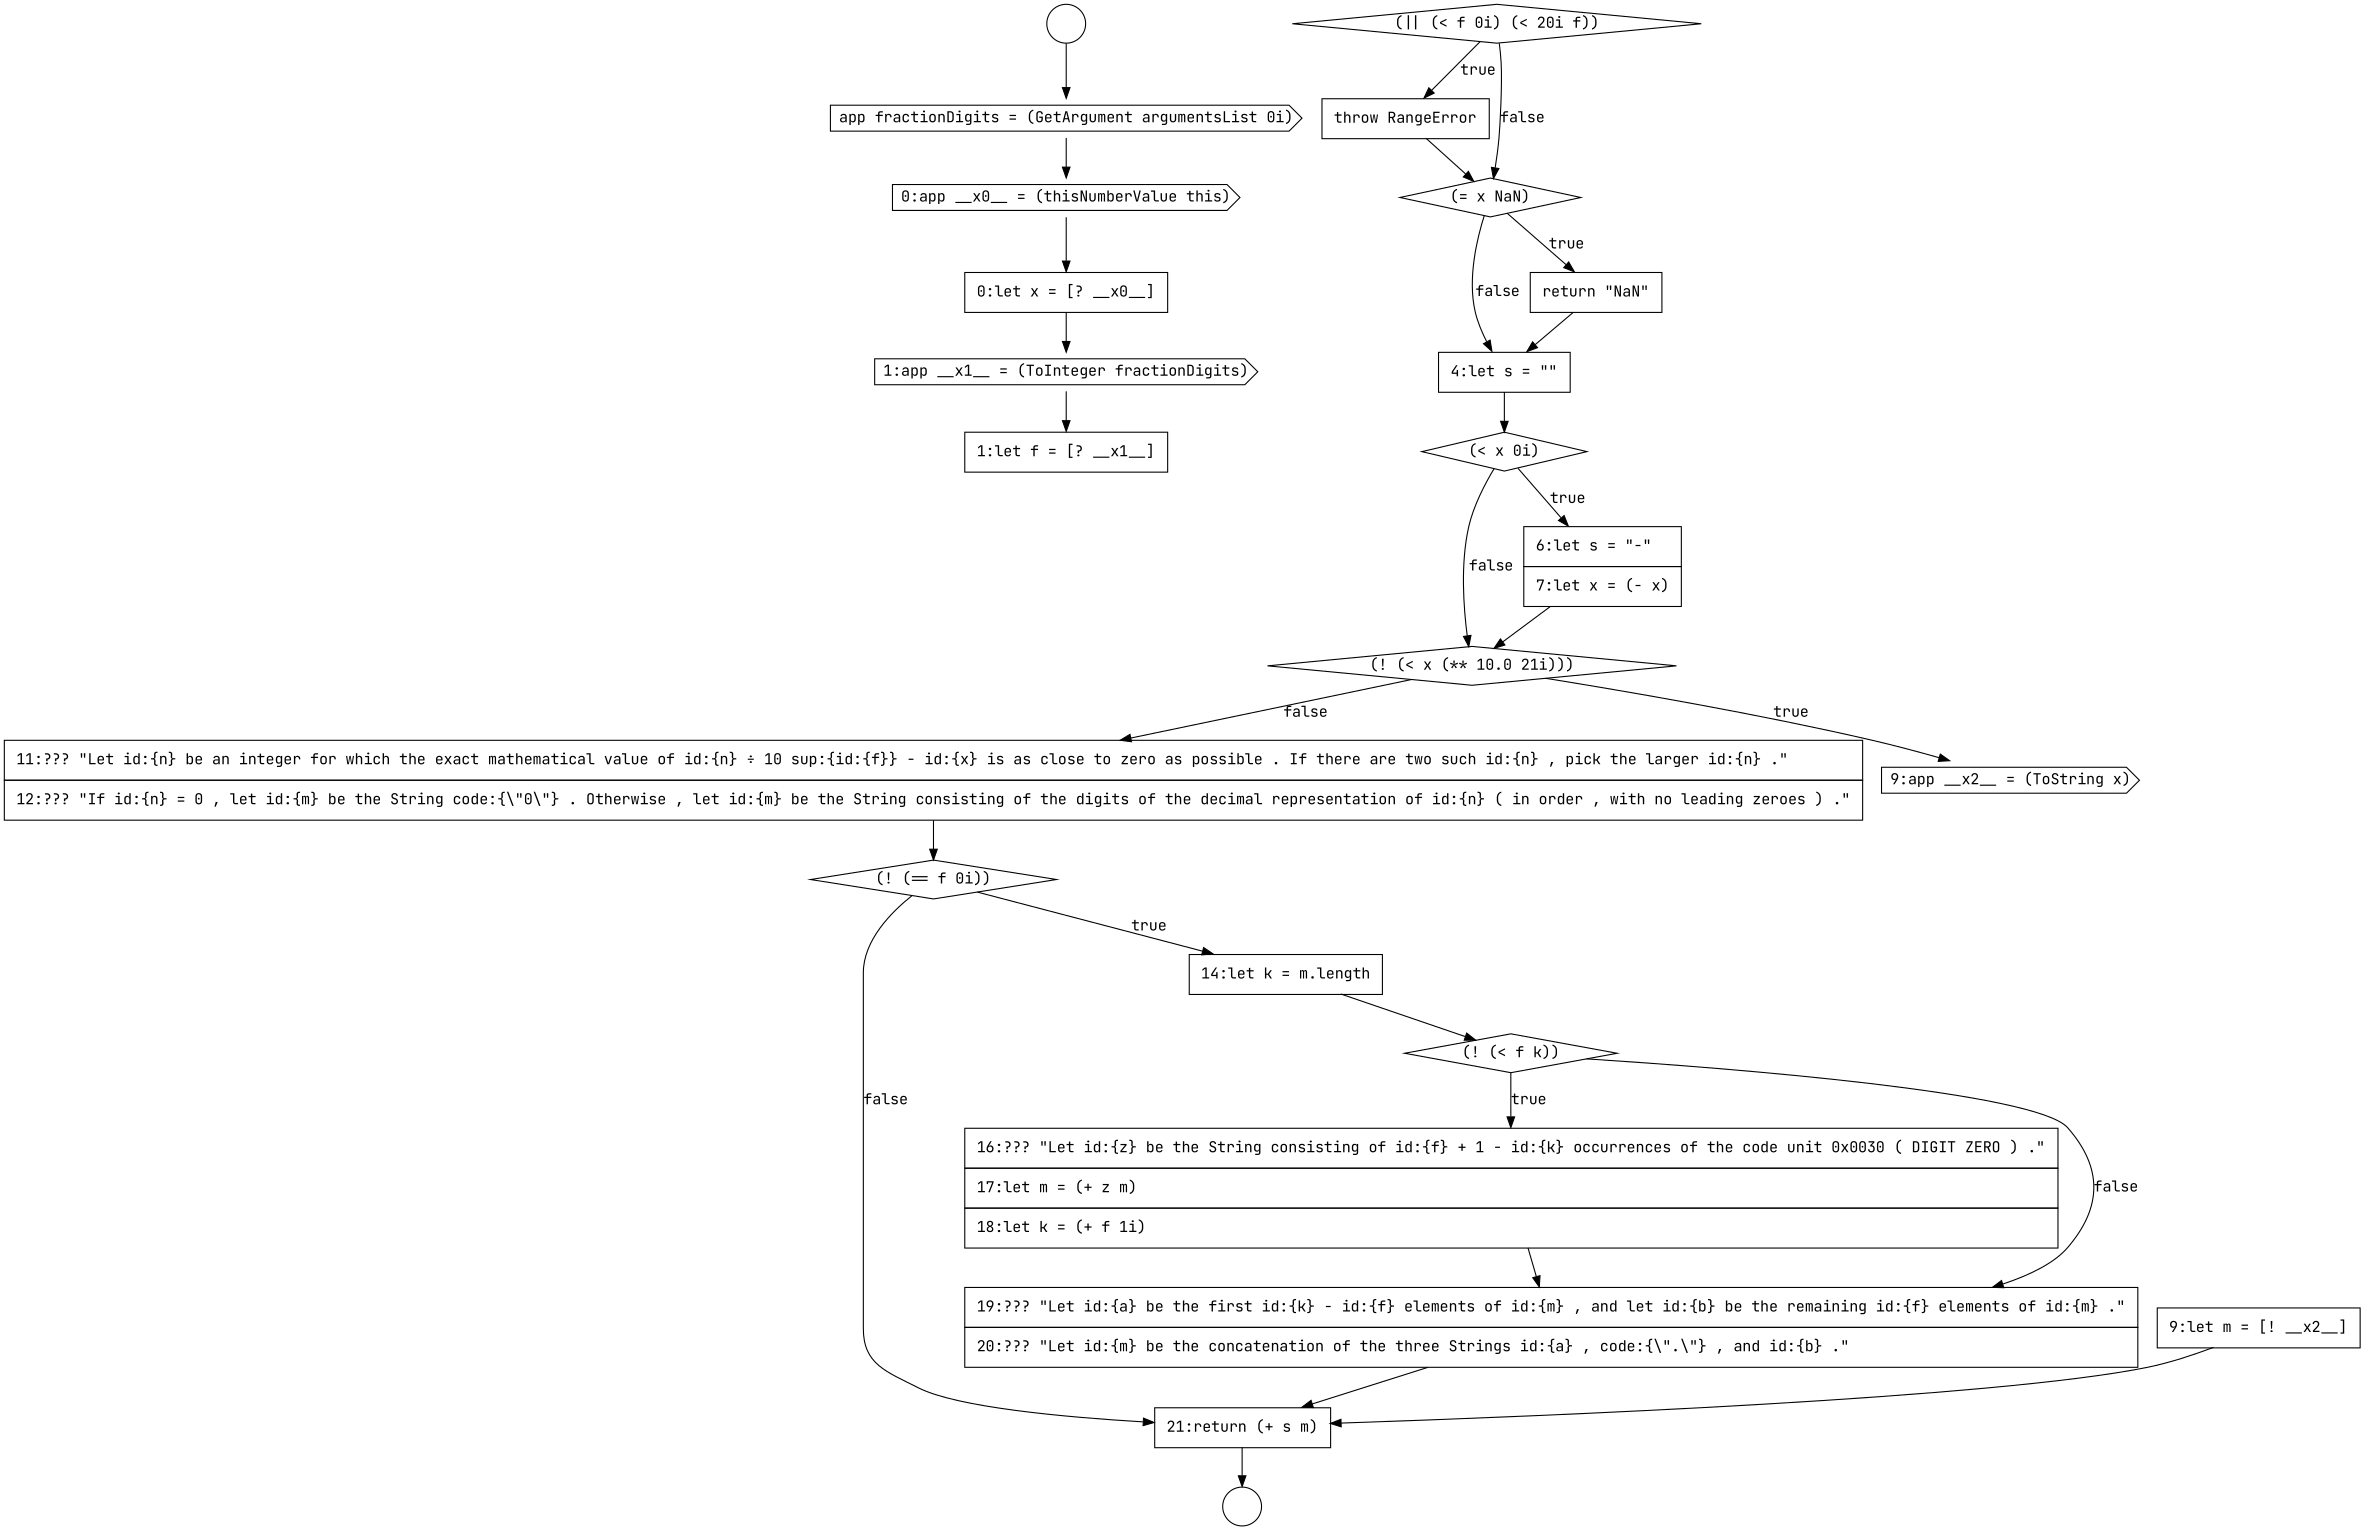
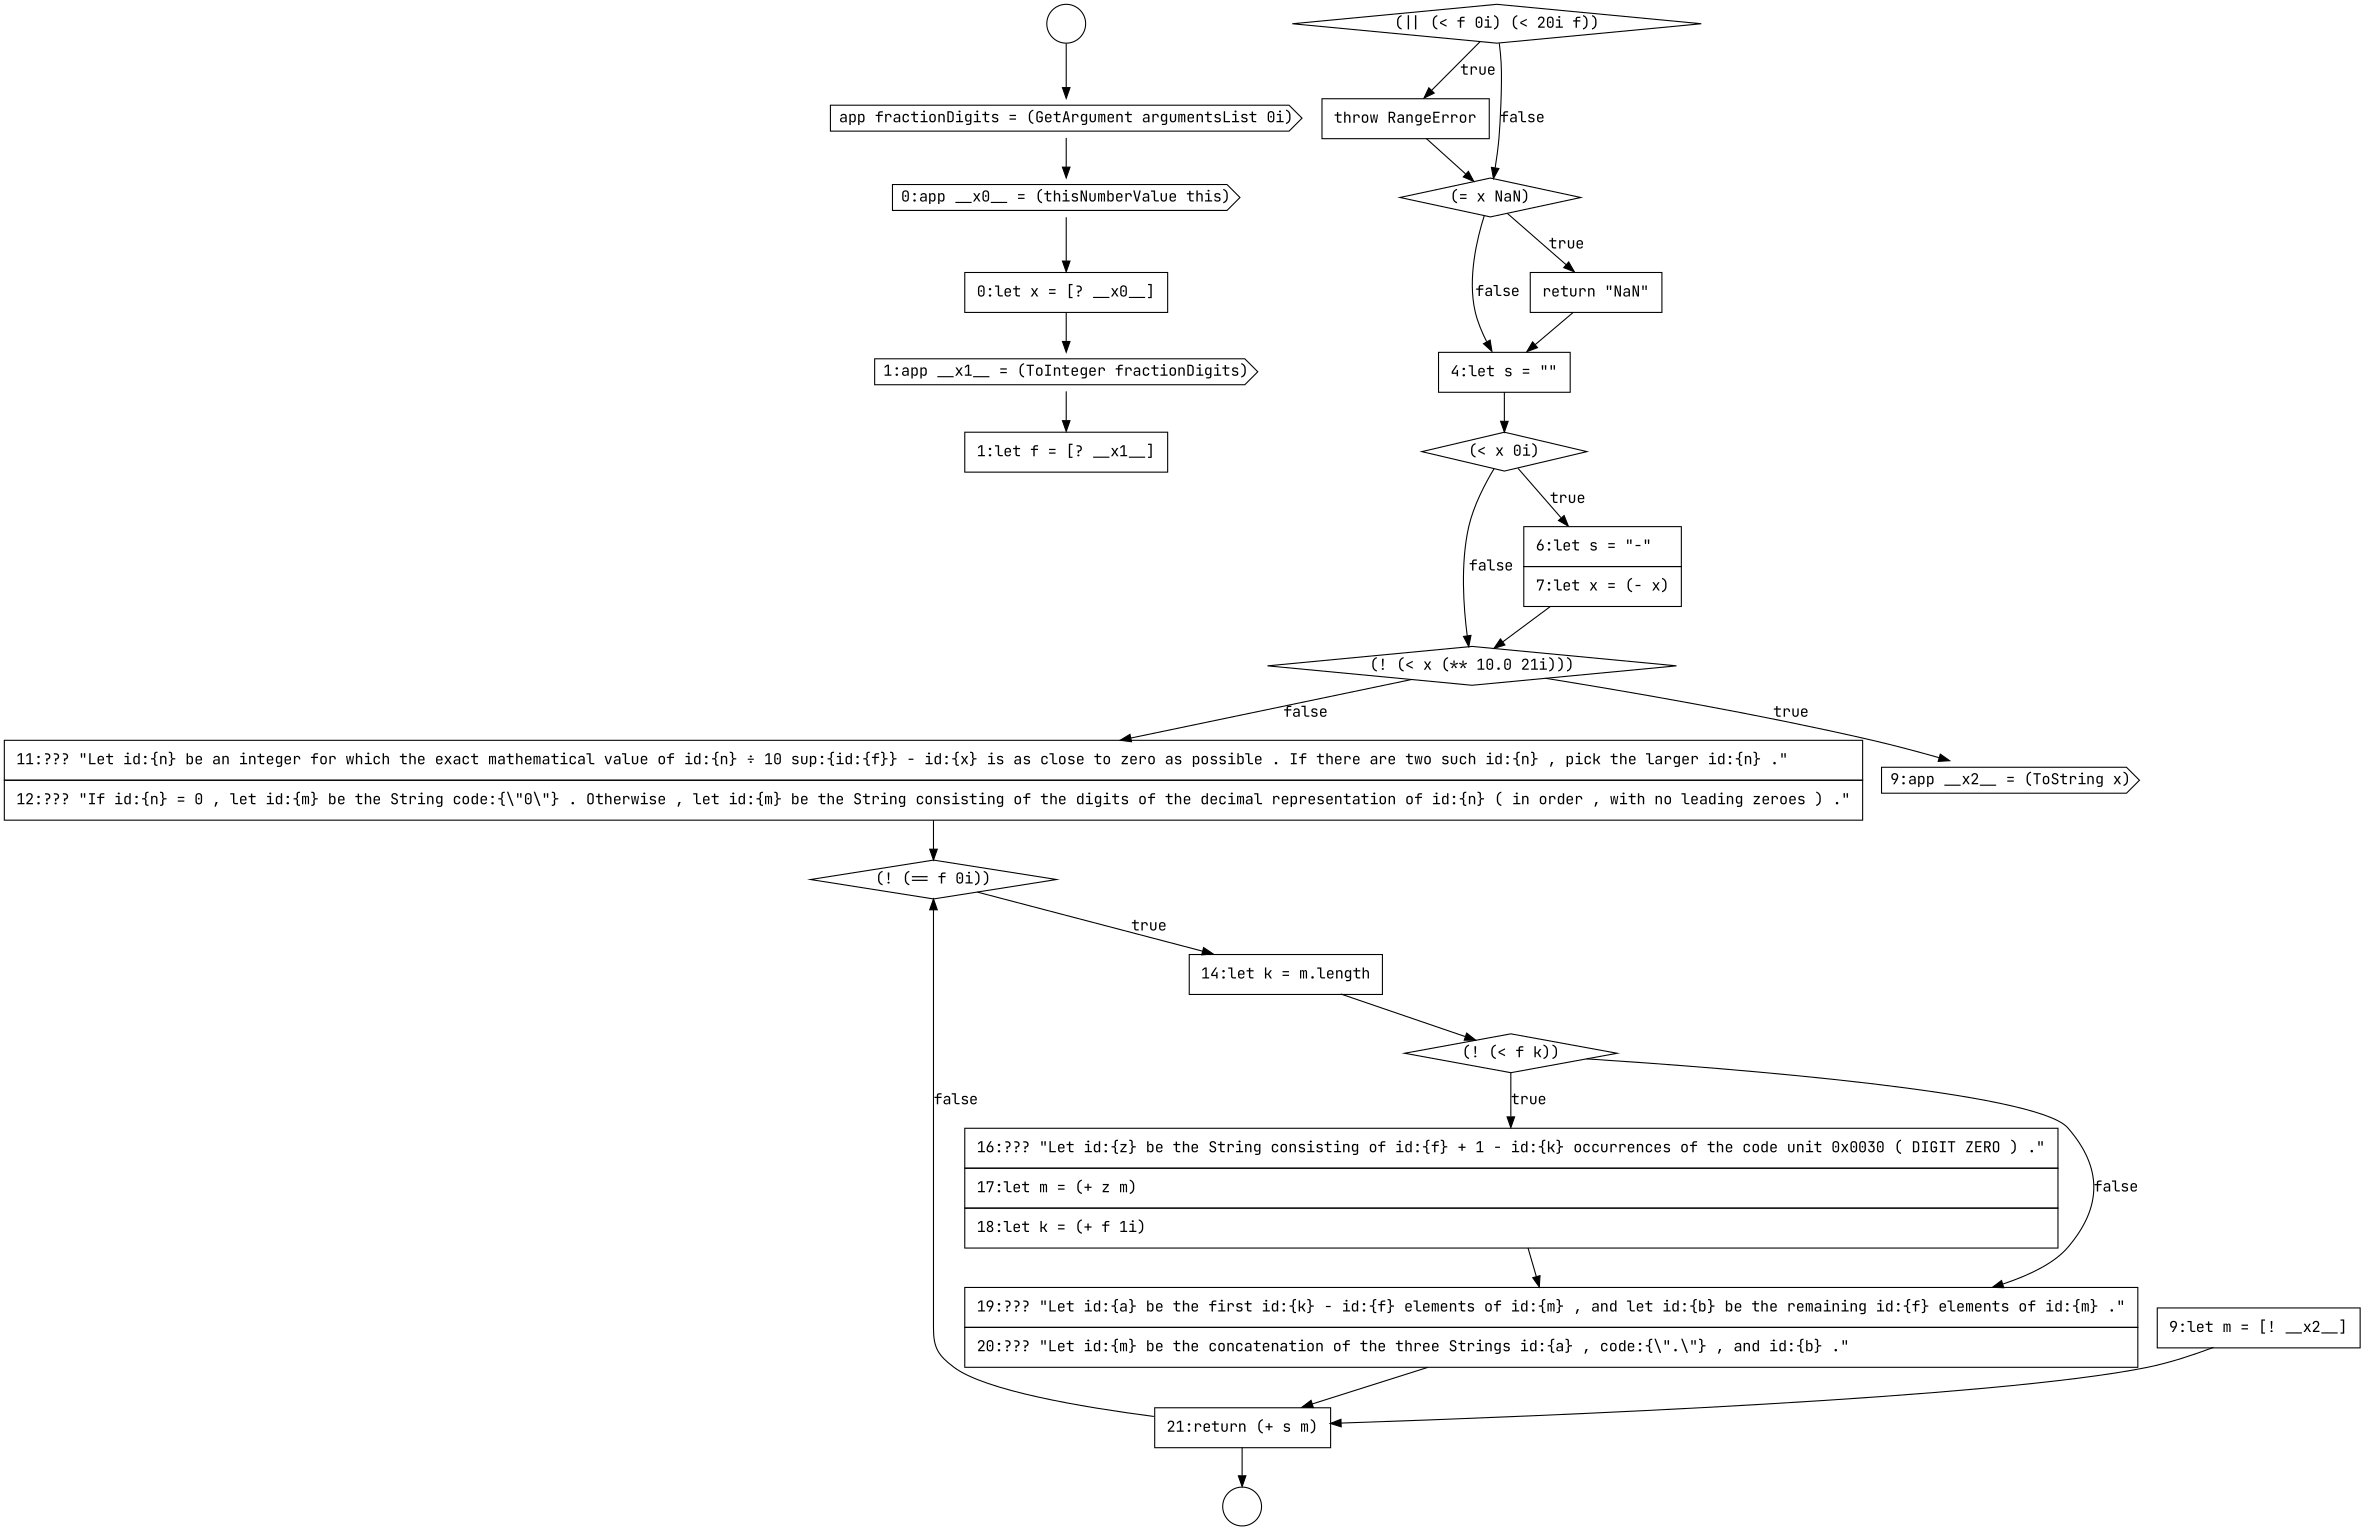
edge "(! (== f 0i))" -> "21:return (+ s m)": reversed
